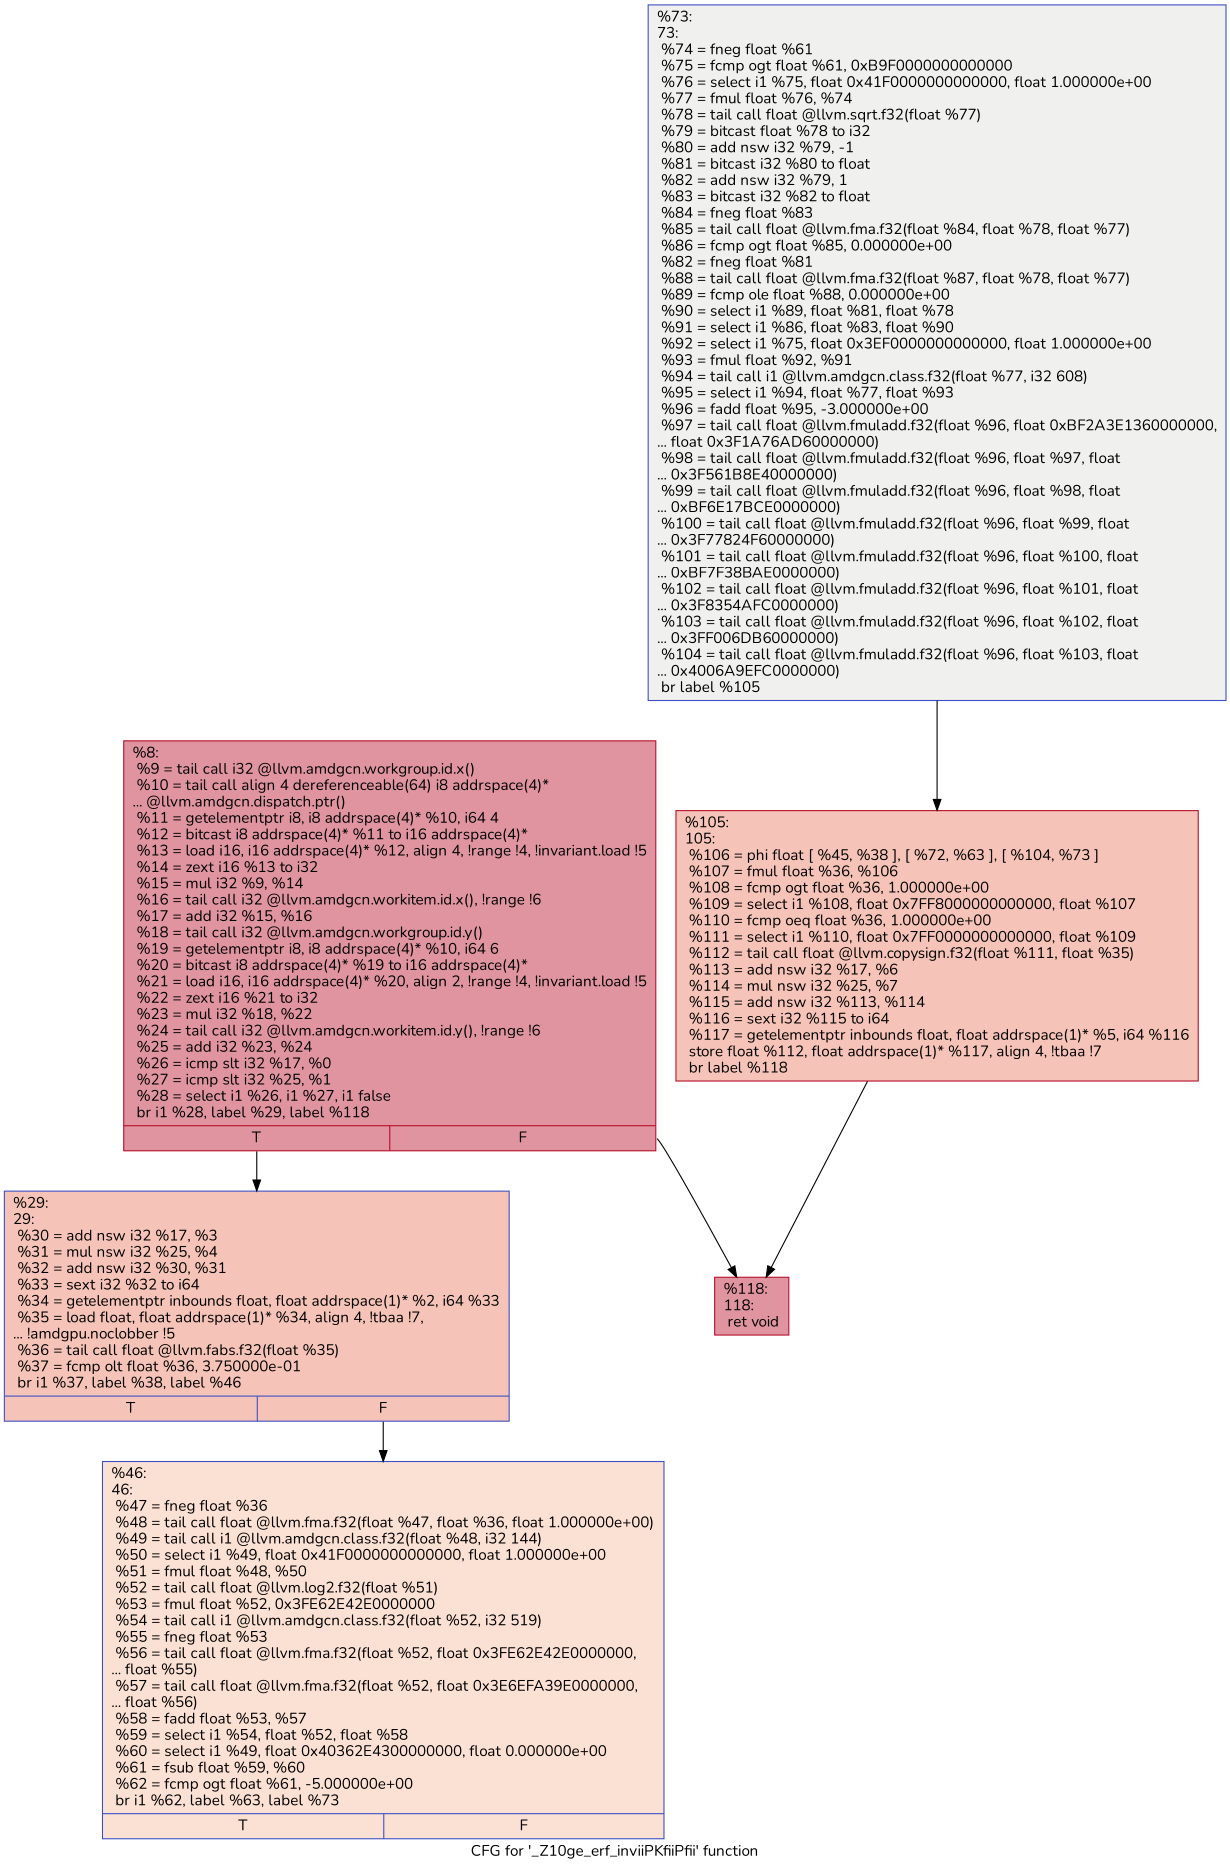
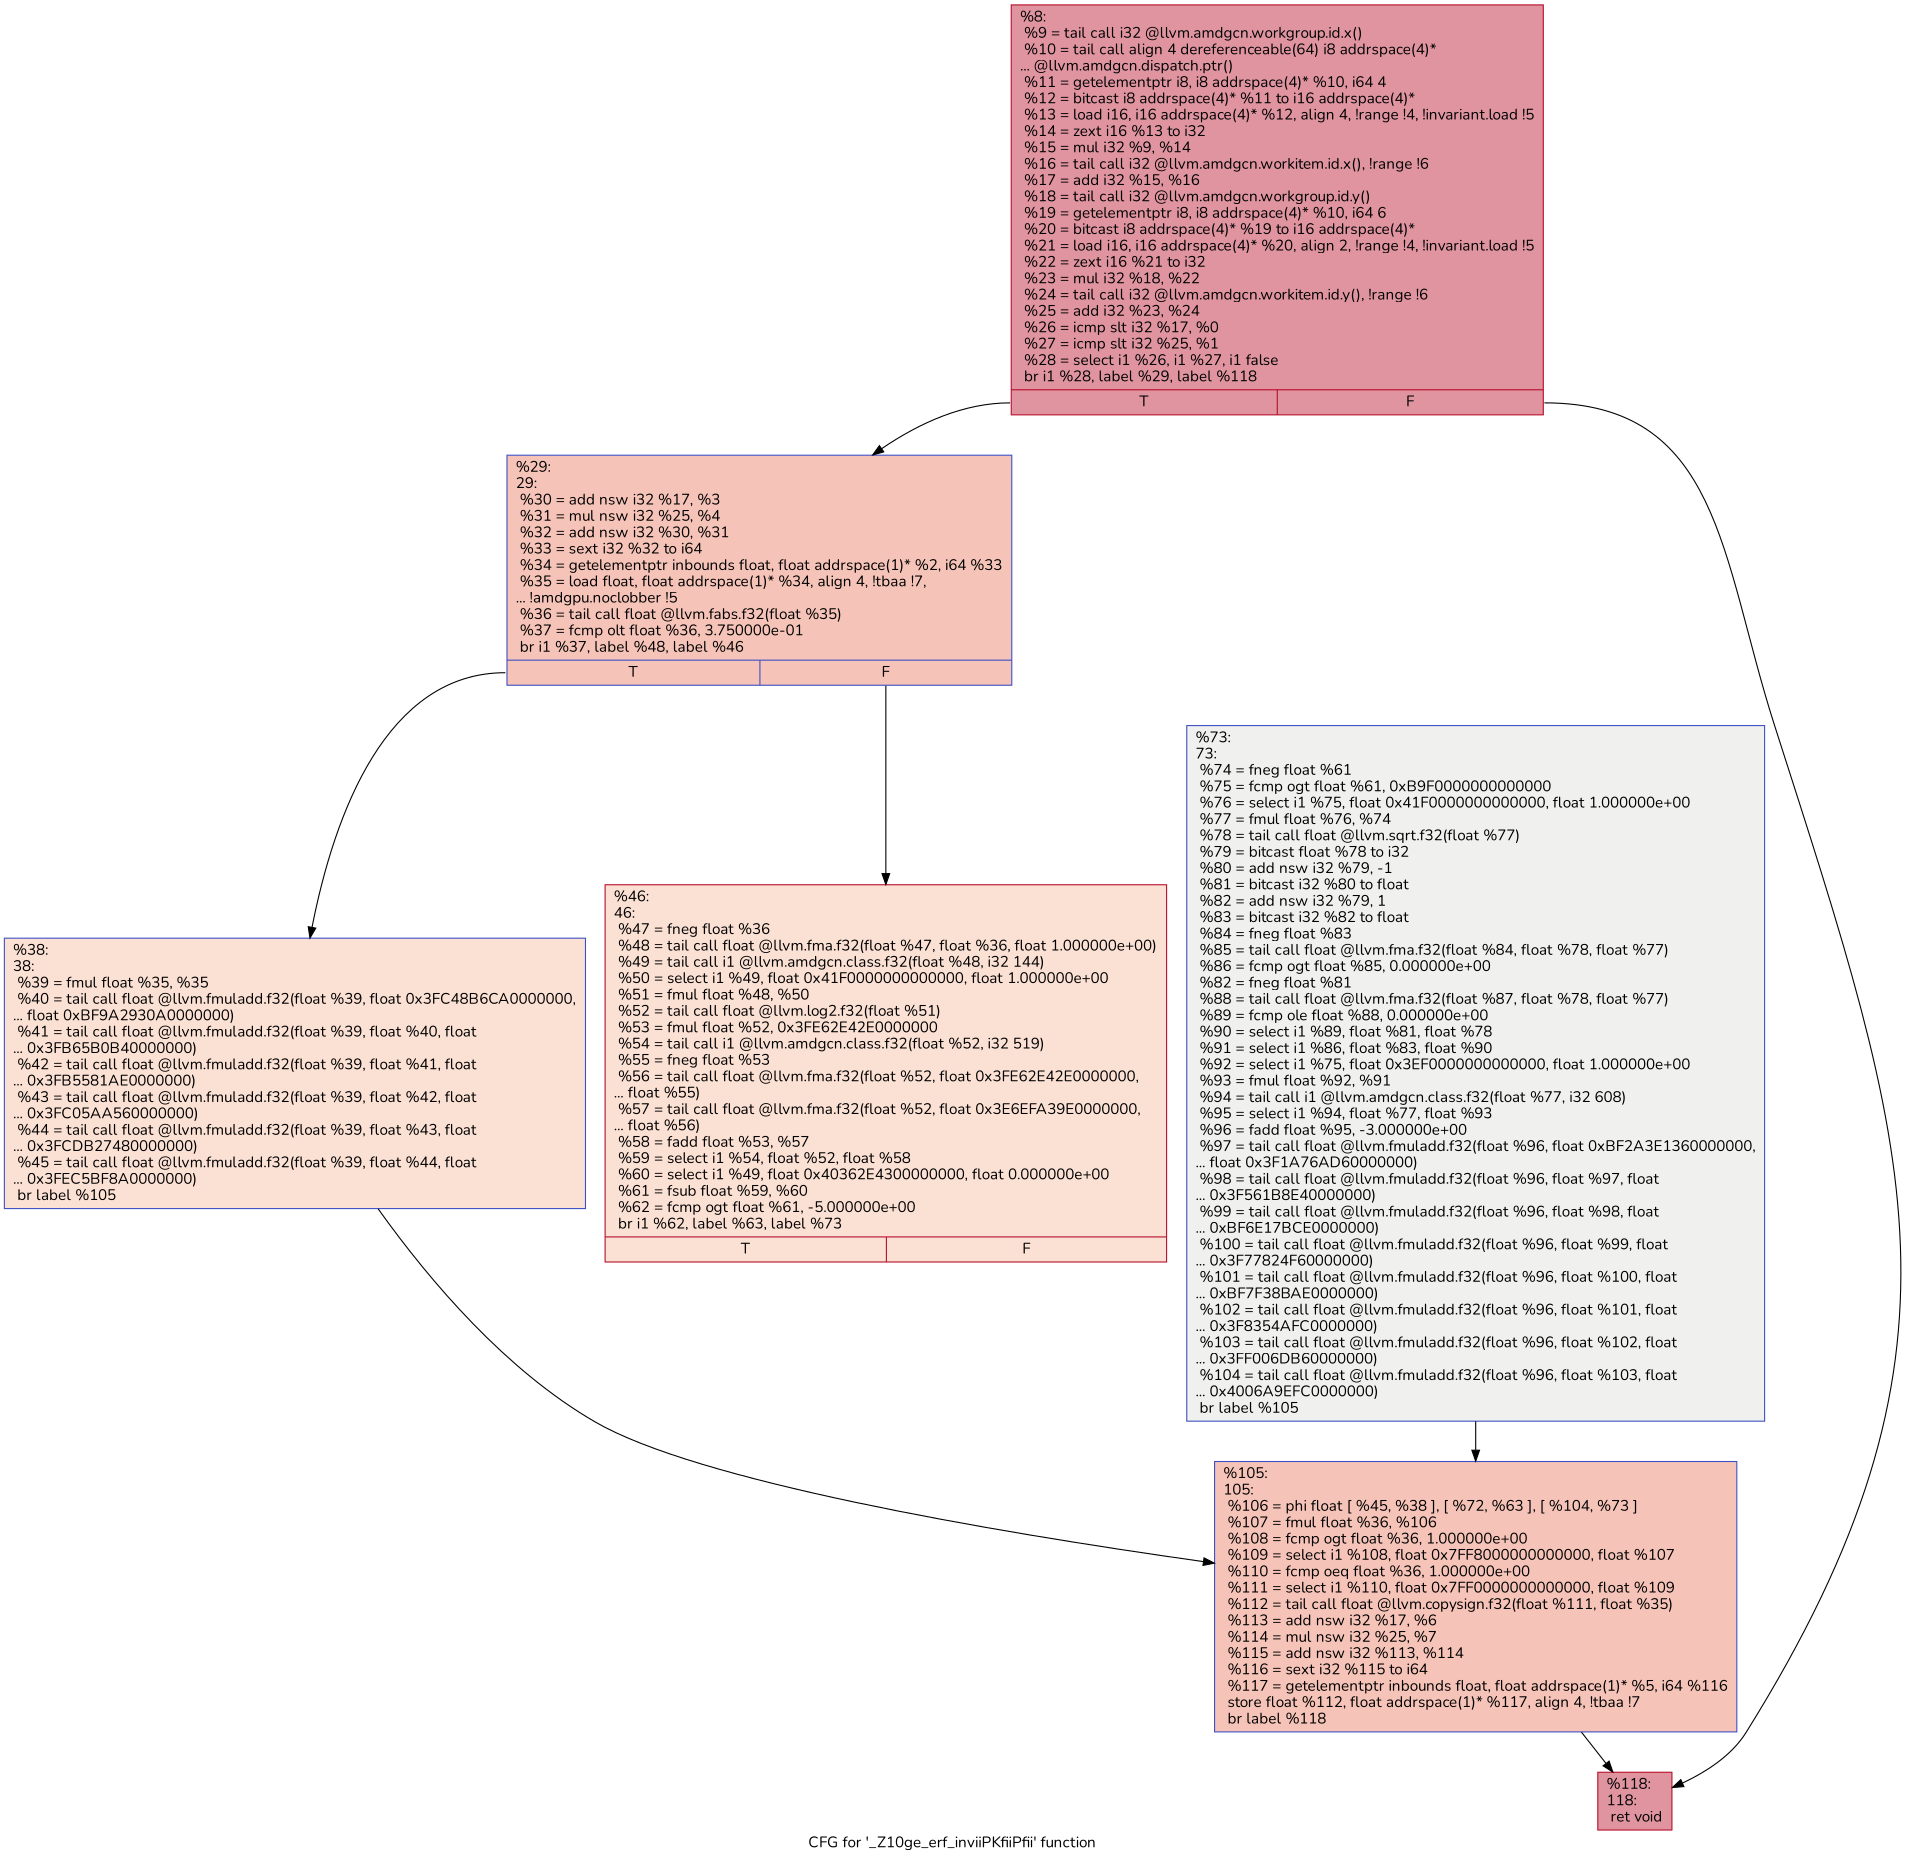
node "%105:": color #b70d28ff -> #3d50c3ff
node "%38:": added
node "%29:": text "br i1 %37, label %38, label %46" -> "br i1 %37, label %48, label %46"
node "%46:": color #3d50c3ff -> #b70d28ff
